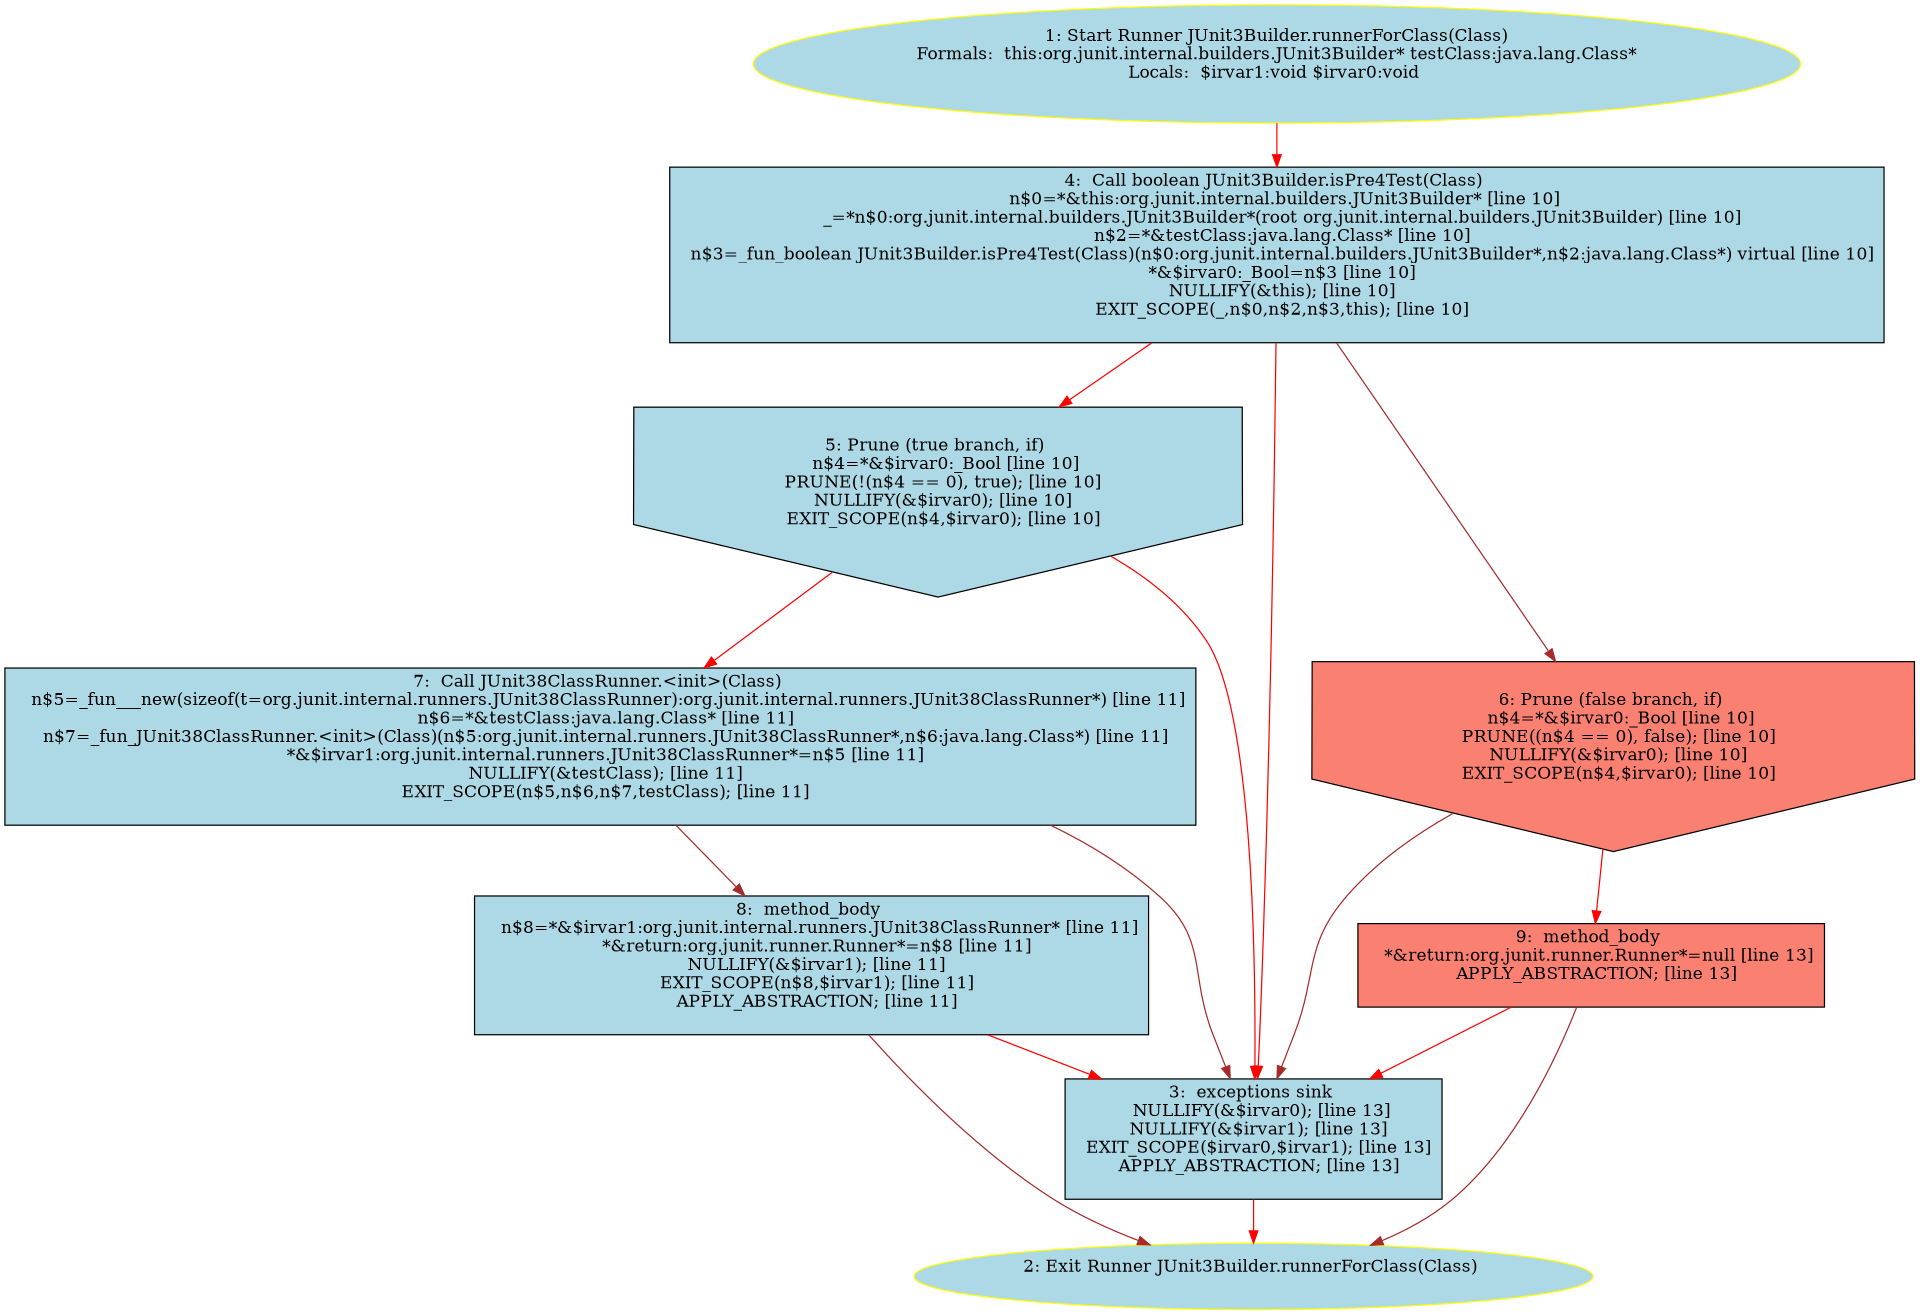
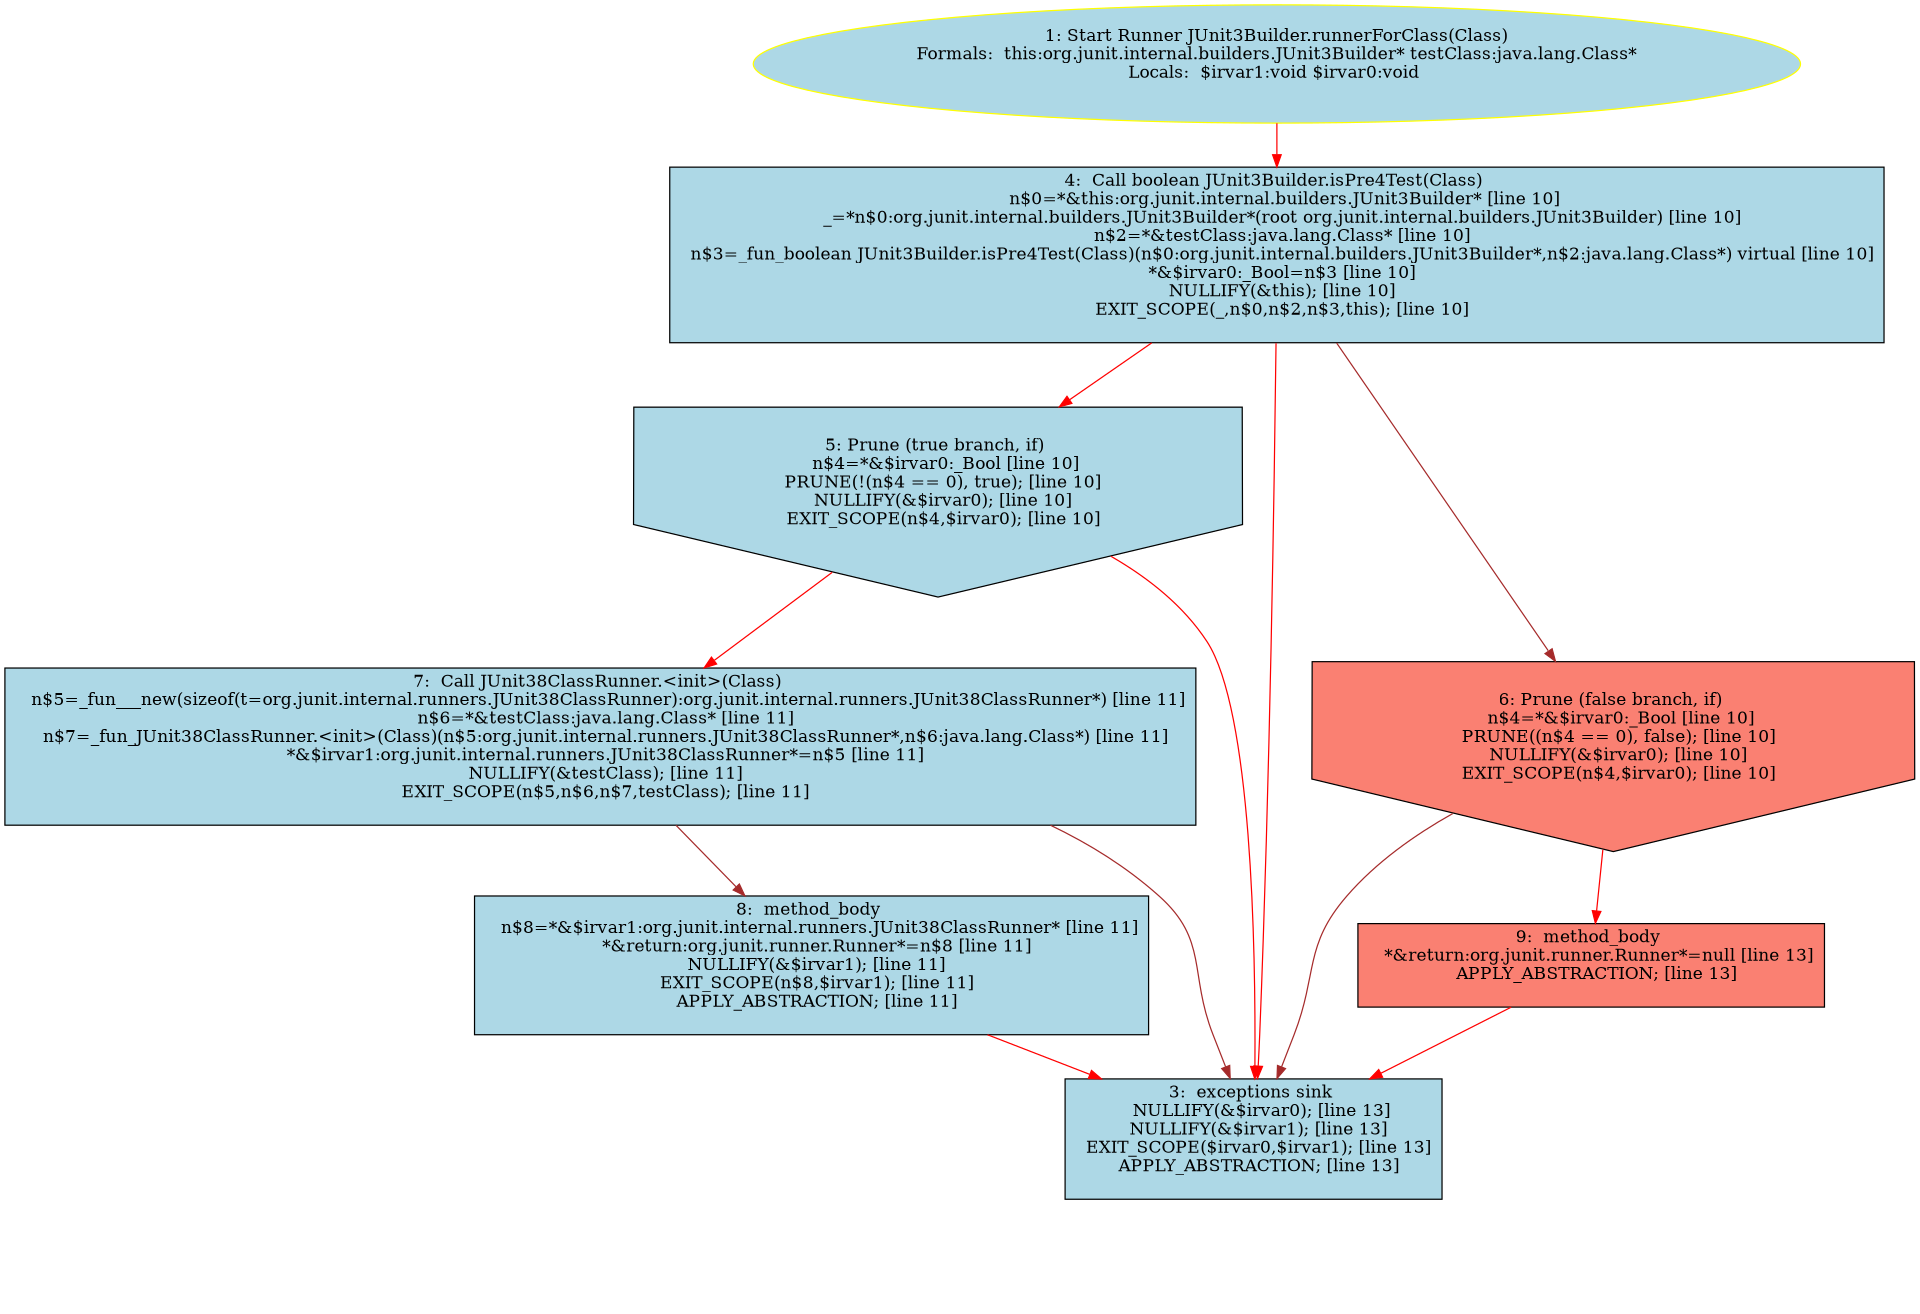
node "2: Exit Runner JUnit3Builder.runnerForClass(Class)": removed
